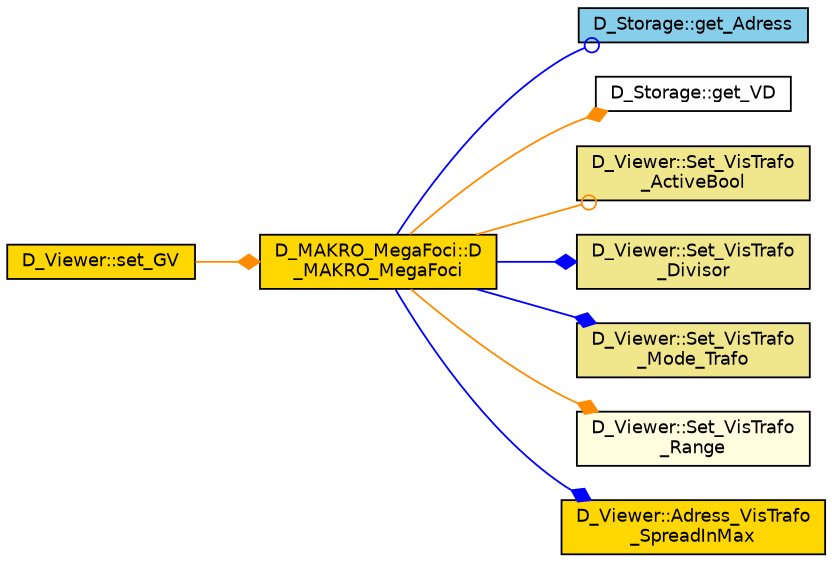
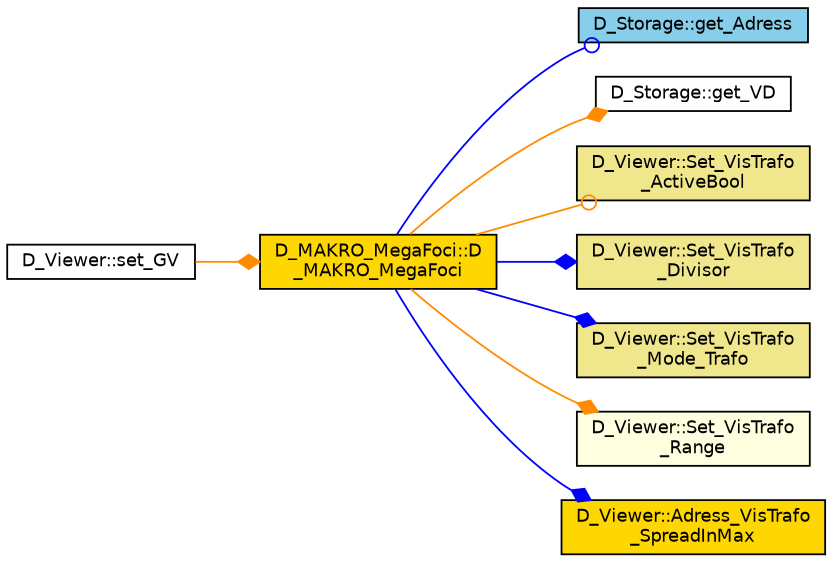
node "D_Viewer::set_GV": fillcolor gold -> white
